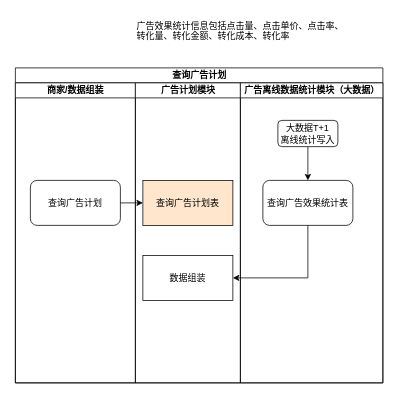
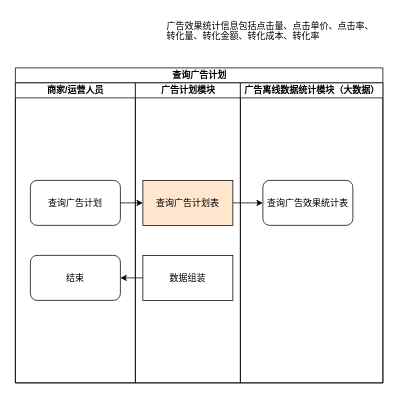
node "广告效果统计信息包括点击量、点击单价、点击率、 转化量、转化金额、转化成本、转化率": moved (244, 27) -> (274, 27)
node "商家/数据组装": label "商家/数据组装" -> "商家/运营人员"
node "大数据T+1 离线统计写入": removed
edge "大数据T+1 离线统计写入" -> "查询广告效果统计表": removed
edge "查询广告计划表" -> "查询广告效果统计表": added
node "结束": added
edge "数据组装" -> "结束": added
edge "查询广告效果统计表" -> "数据组装": removed
